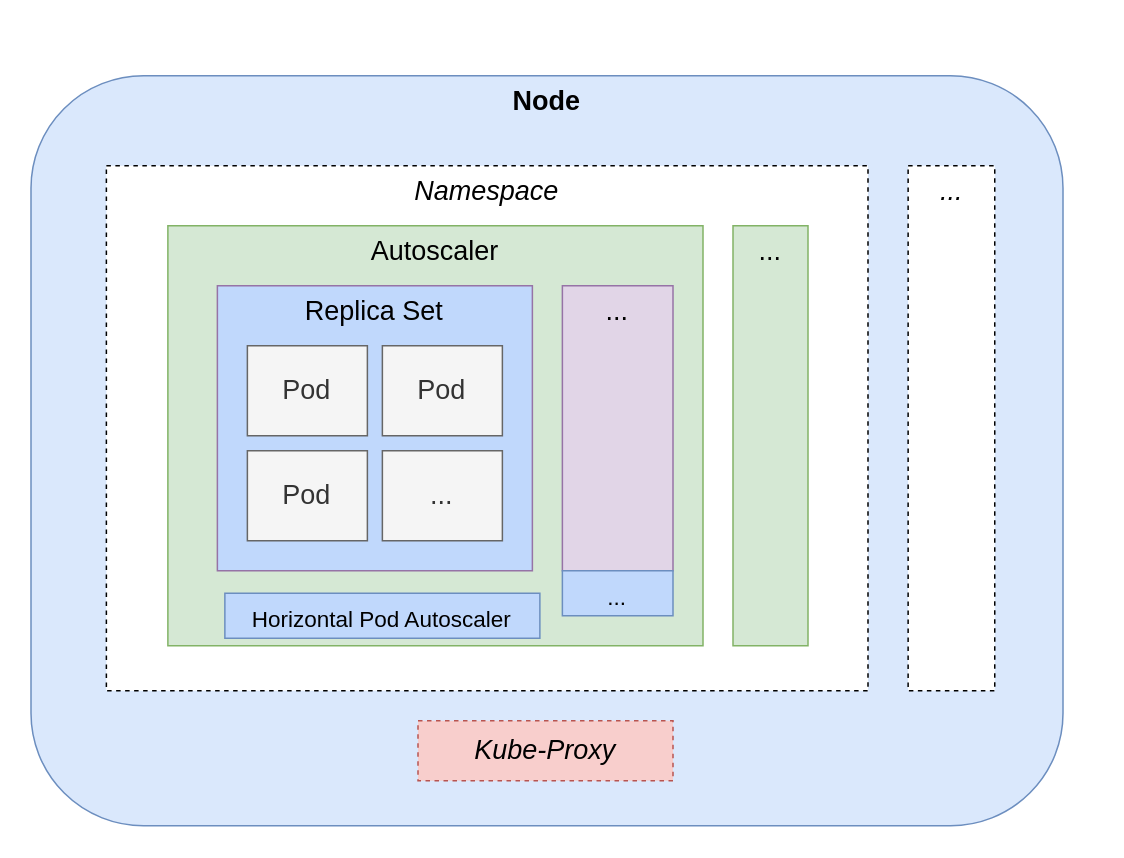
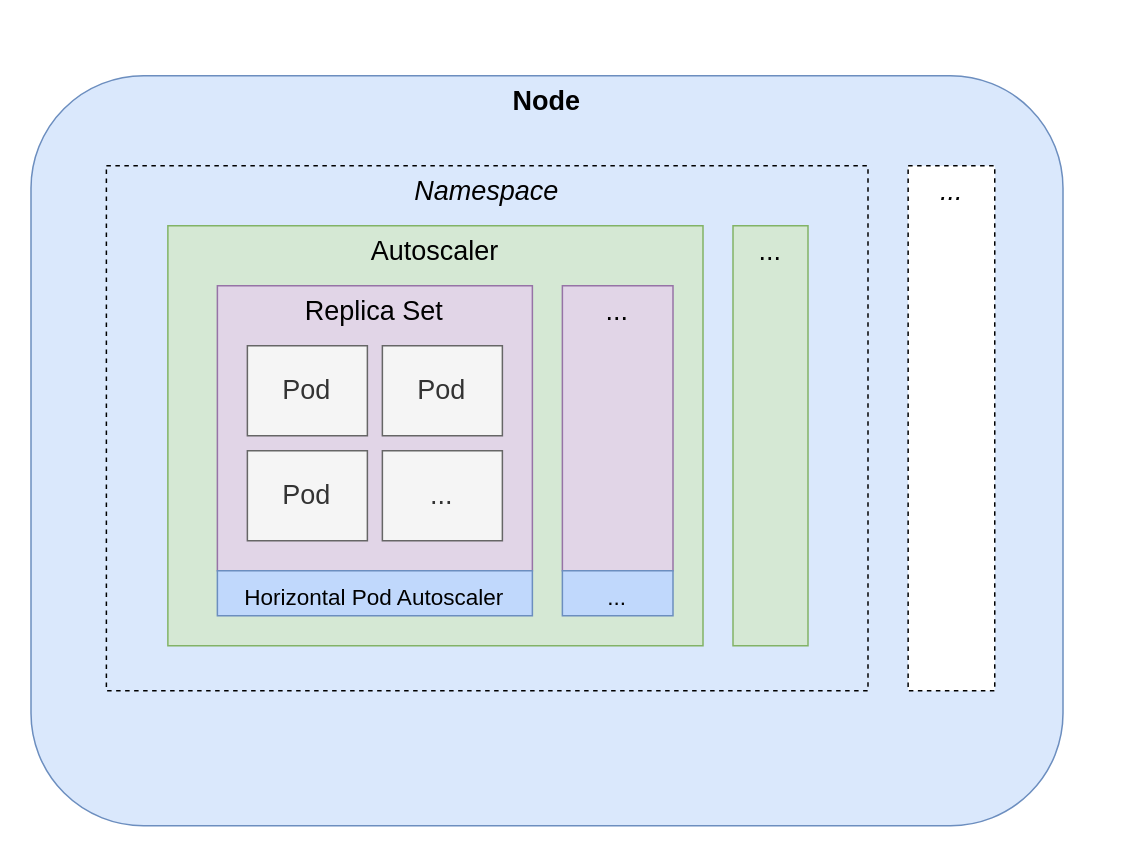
node "Namespace": fillcolor #ffffff -> #dae8fc
node "Replica Set": fillcolor #c0d8fc -> #e1d5e7
node "Horizontal Pod Autoscaler": moved (382, 616) -> (375, 593)
node "Kube-Proxy": removed
